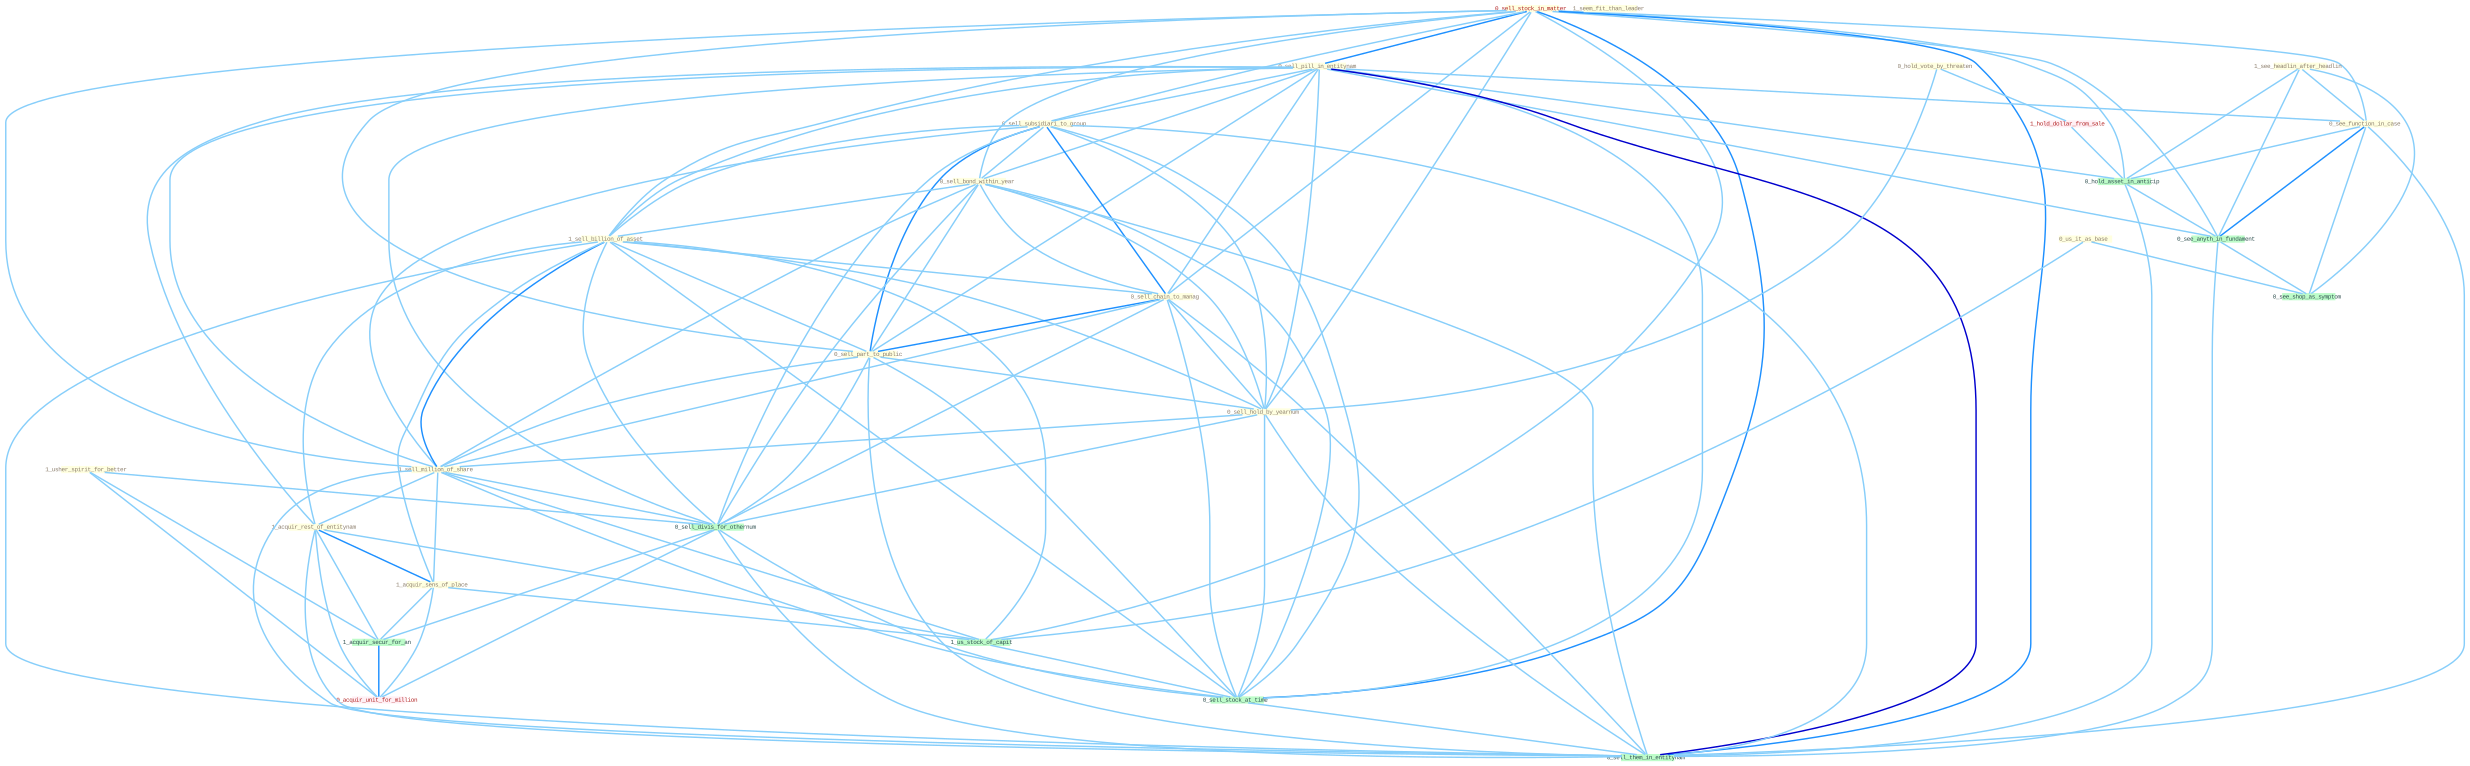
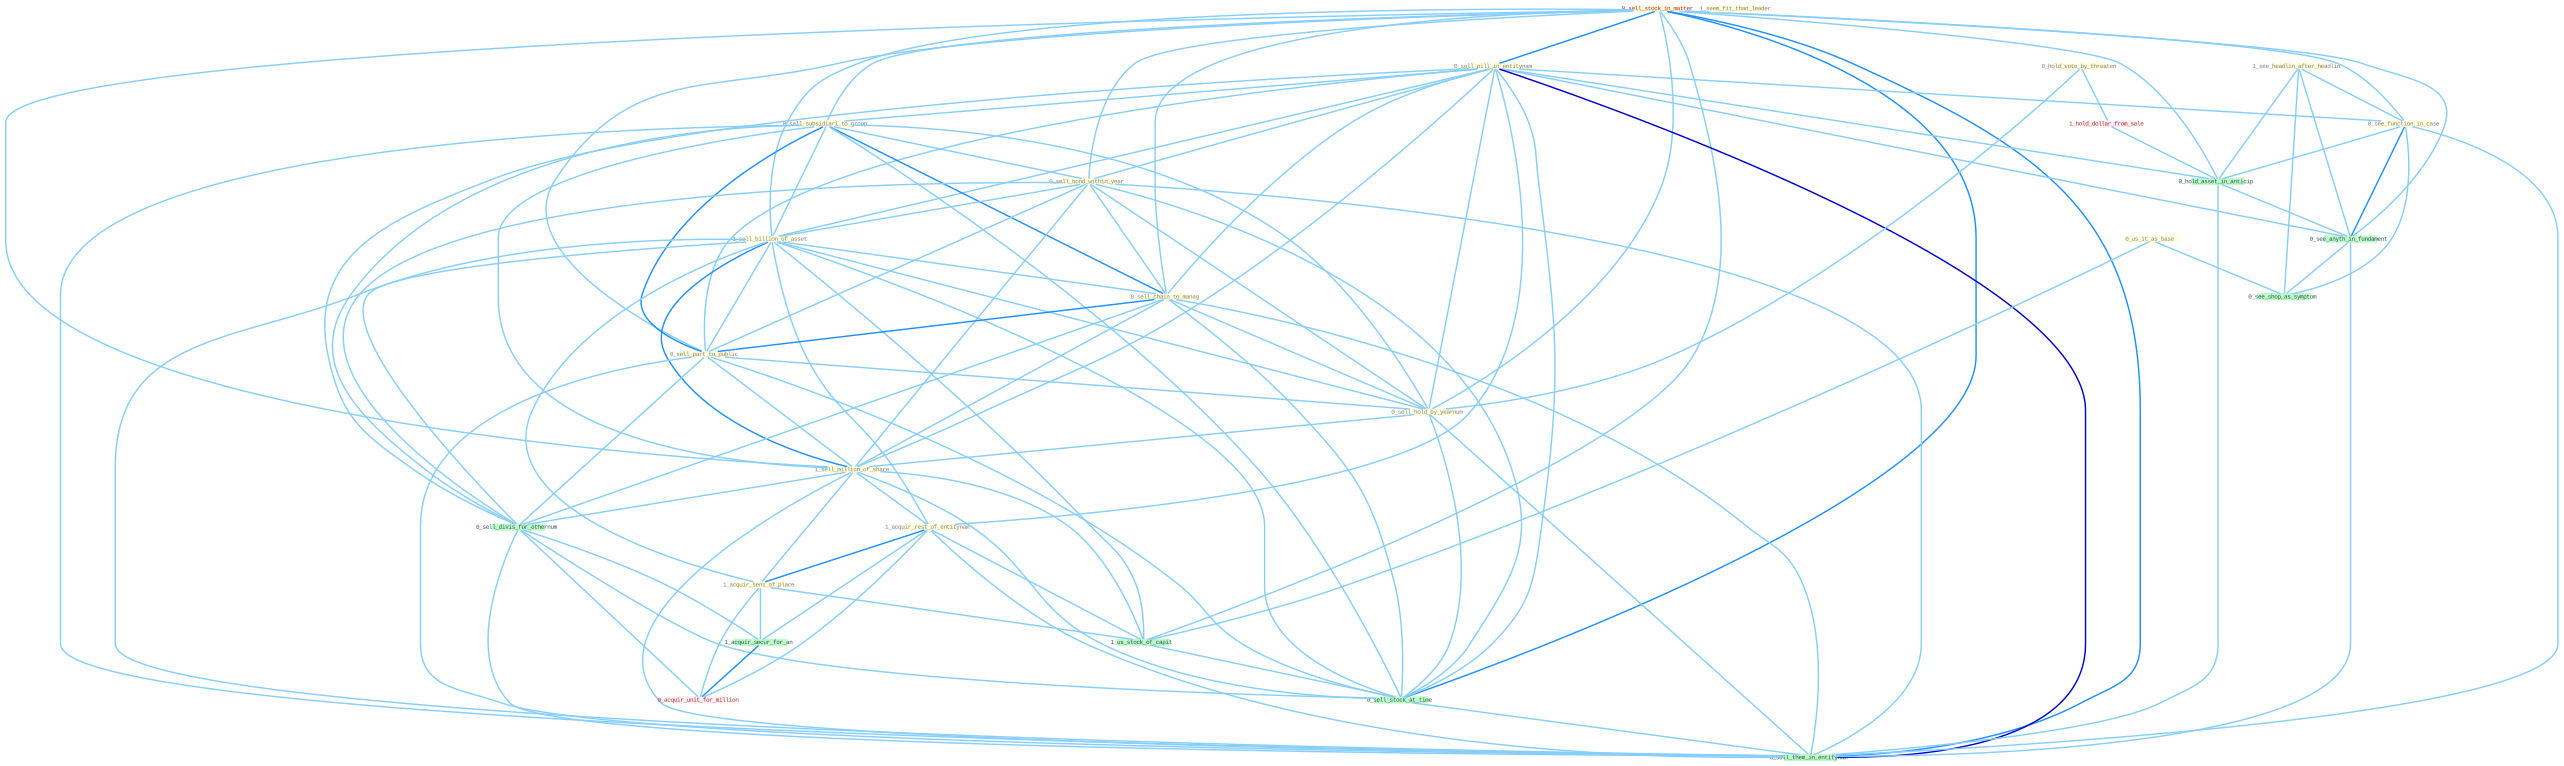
node "1_usher_spirit_for_better": removed
edge "0_sell_hold_by_yearnum" -- "0_sell_divis_for_othernum": removed
